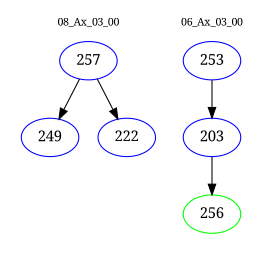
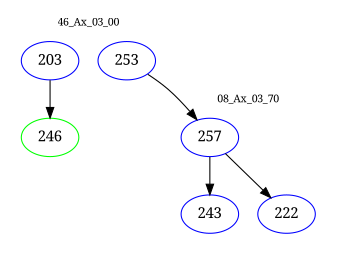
cluster "08_Ax_03_00": label "08_Ax_03_00" -> "08_Ax_03_70"
cluster "06_Ax_03_00": label "06_Ax_03_00" -> "46_Ax_03_00"
edge "253" -> "203": now "253" -> "257"
node "249": label "249" -> "243"
node "256": label "256" -> "246"
